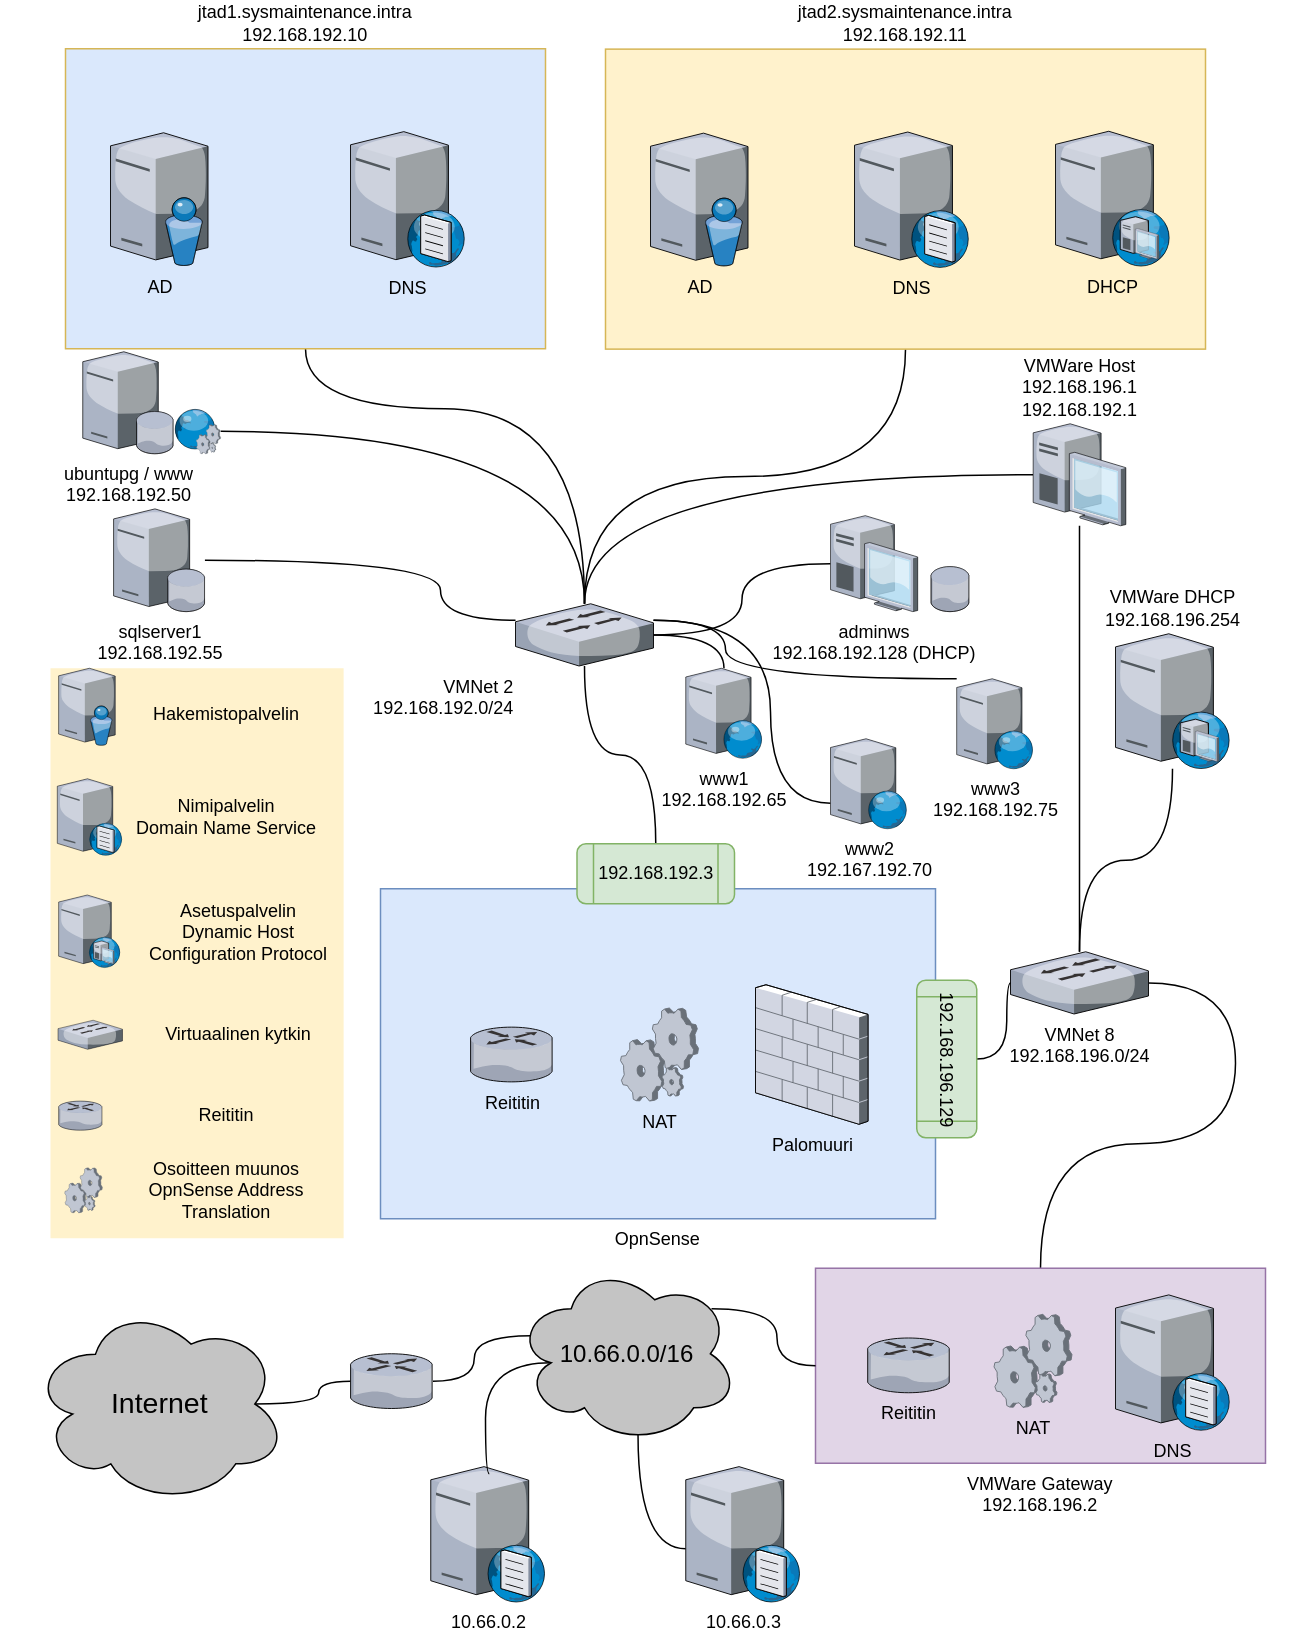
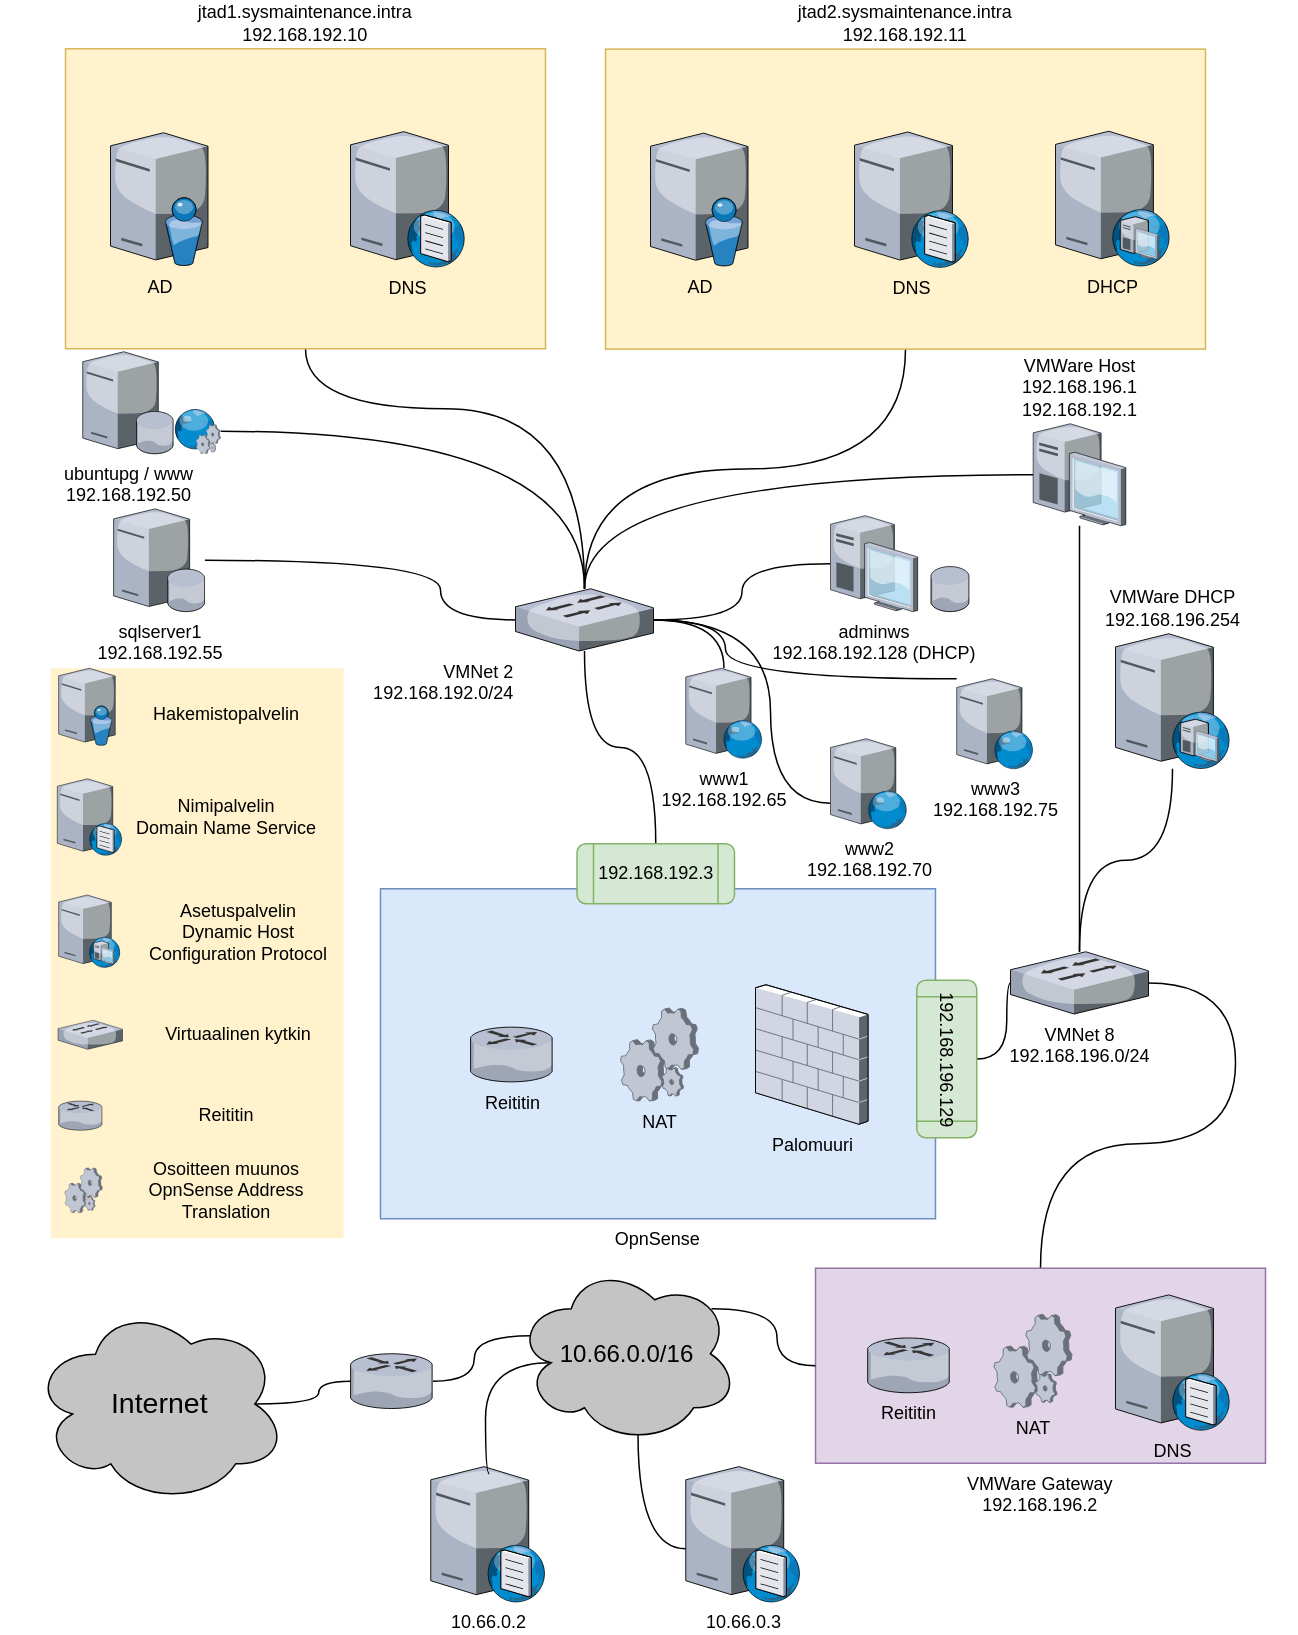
node "jtad1.sysmaintenance.intra 192.168.192.10": fillcolor #dae8fc -> #fff2cc
node "VMNet 2 192.168.192.0/24": moved (584, 635) -> (584, 620)
node "www2 192.167.192.70": label "www2 192.167.192.70" -> "www2 192.168.192.70"
